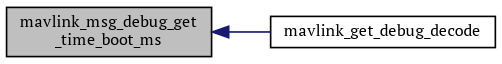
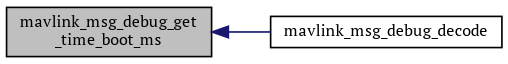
node "mavlink_get_debug_decode": label "mavlink_get_debug_decode" -> "mavlink_msg_debug_decode"
